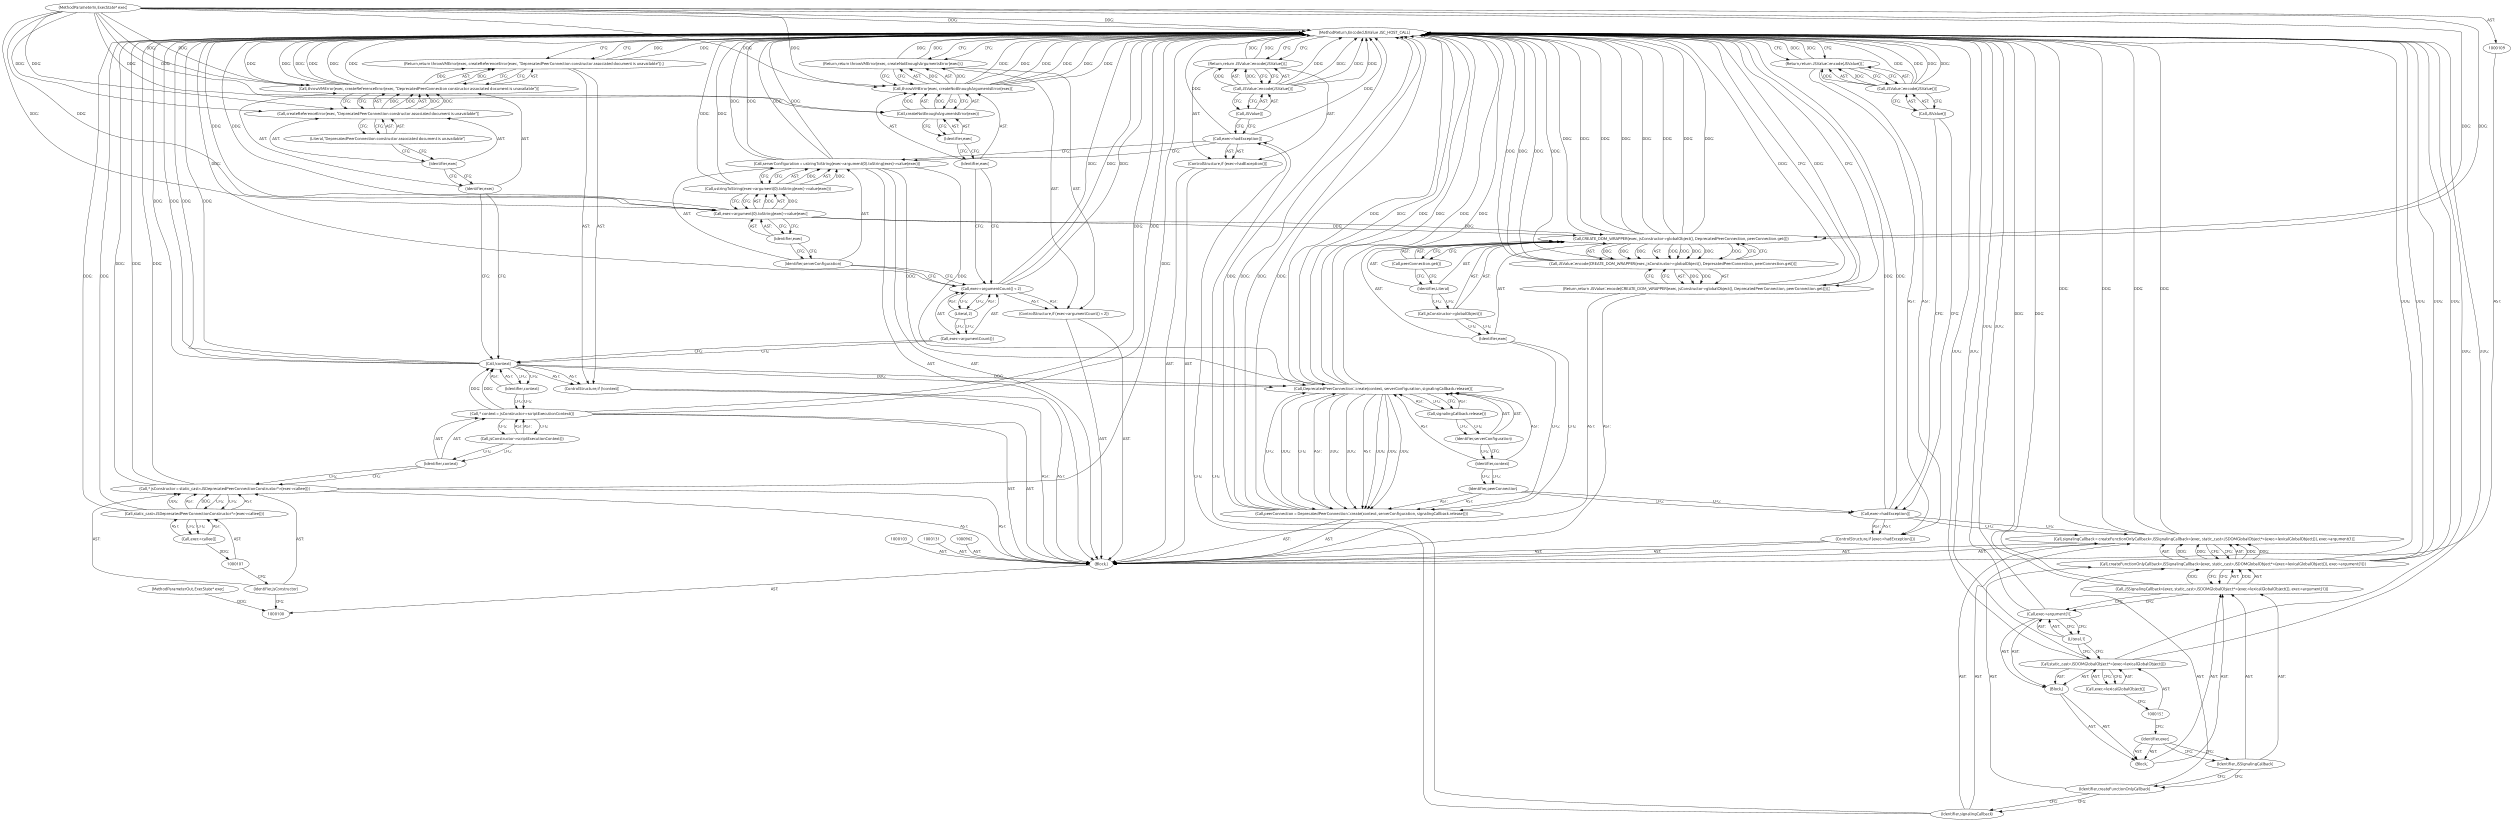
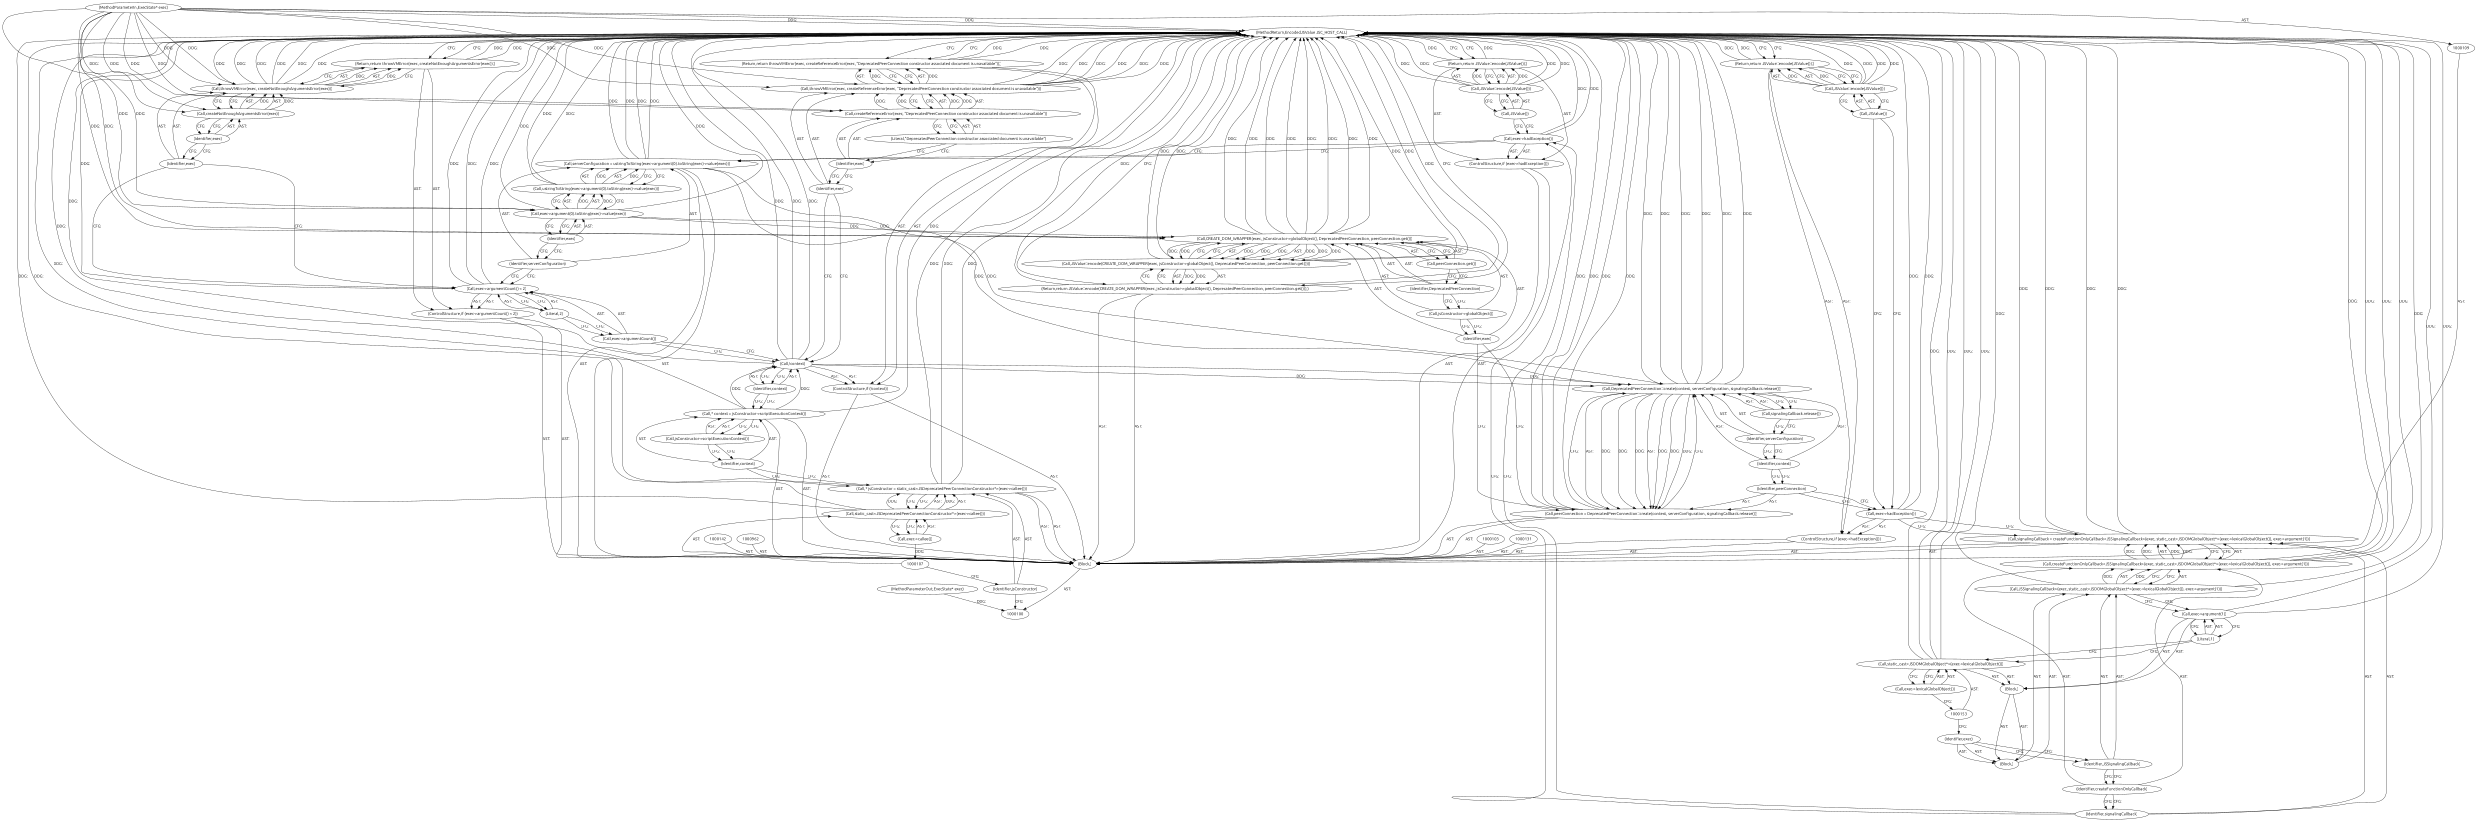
node "(Identifier,Literal)": label "(Identifier,Literal)" -> "(Identifier,DeprecatedPeerConnection)"
node "1000142": added
